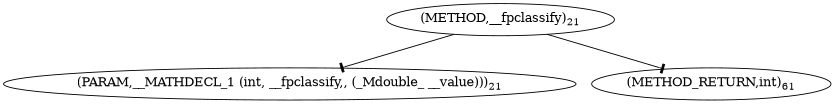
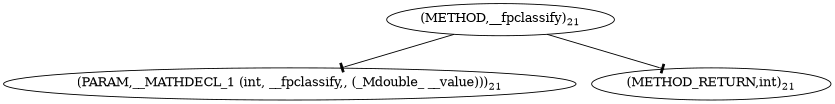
node "(METHOD_RETURN,int)": text "61" -> "21"
